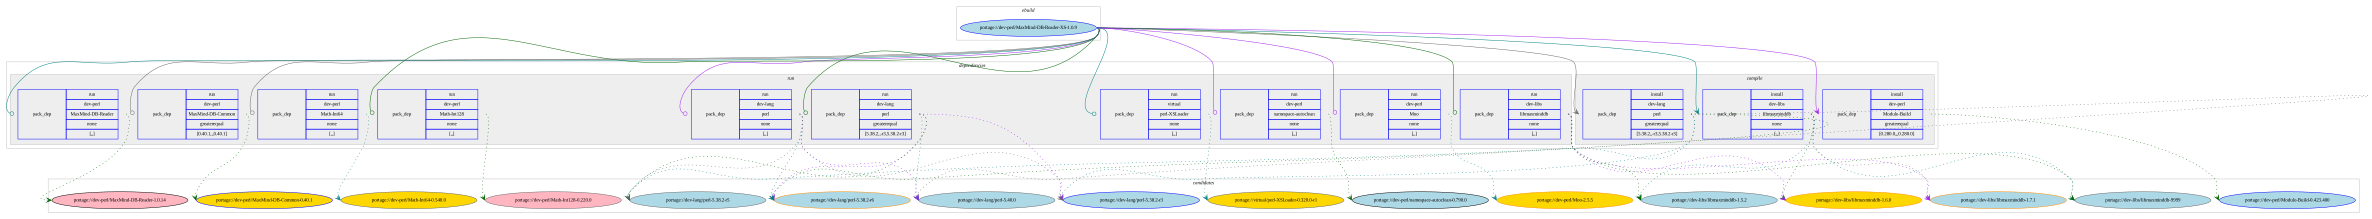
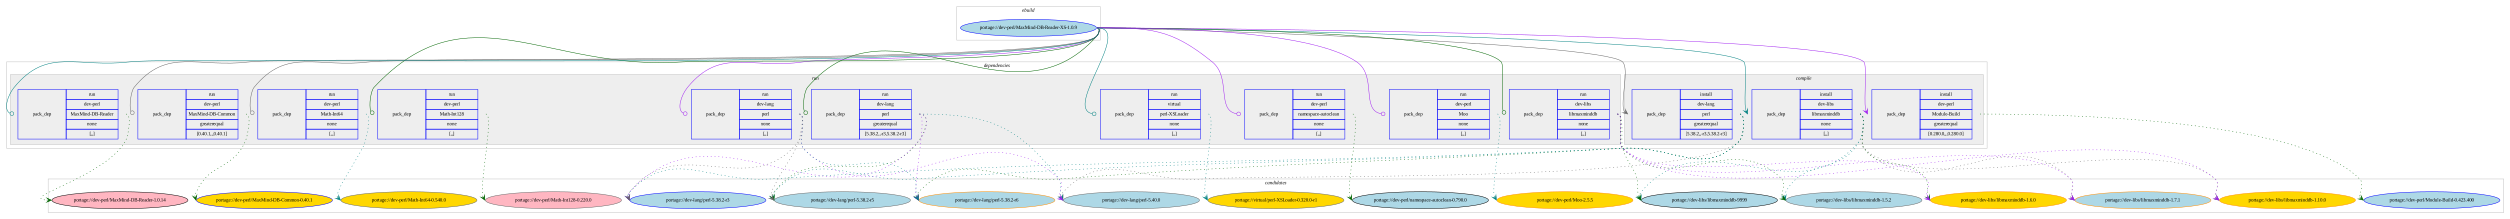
node "portage://dev-libs/libmaxminddb-9999": color gray40 -> black
node "portage://dev-libs/libmaxminddb-1.10.0": added
